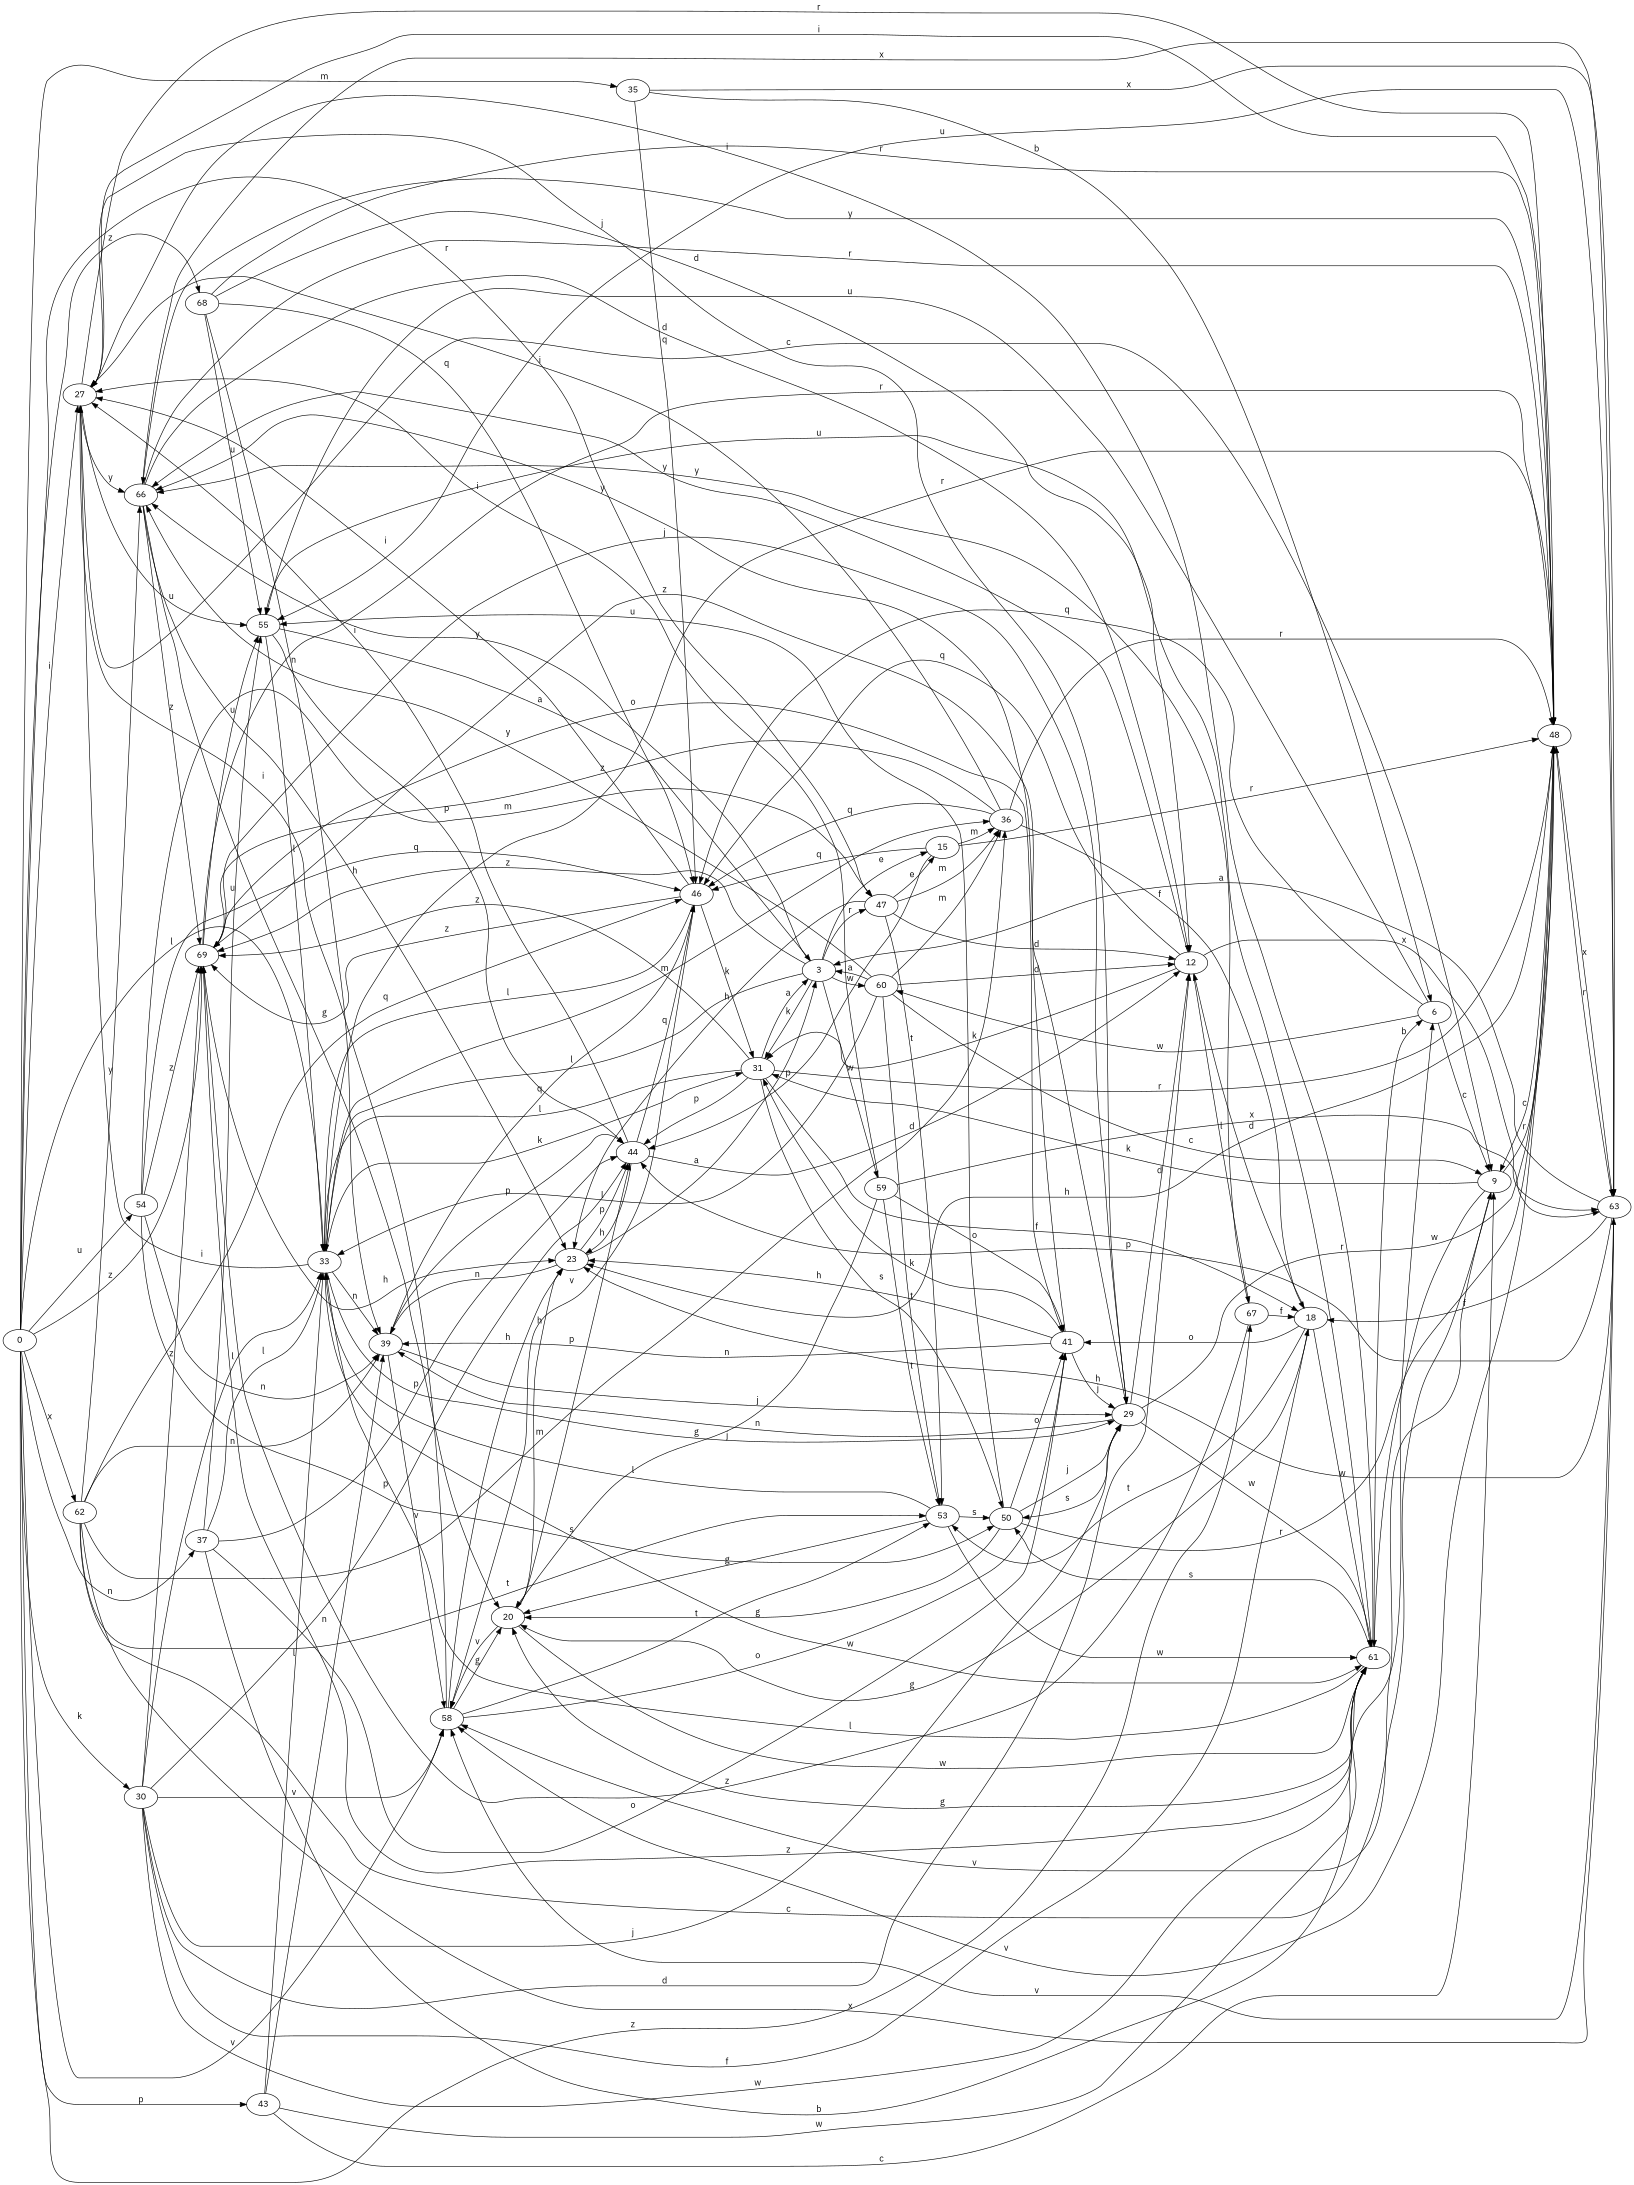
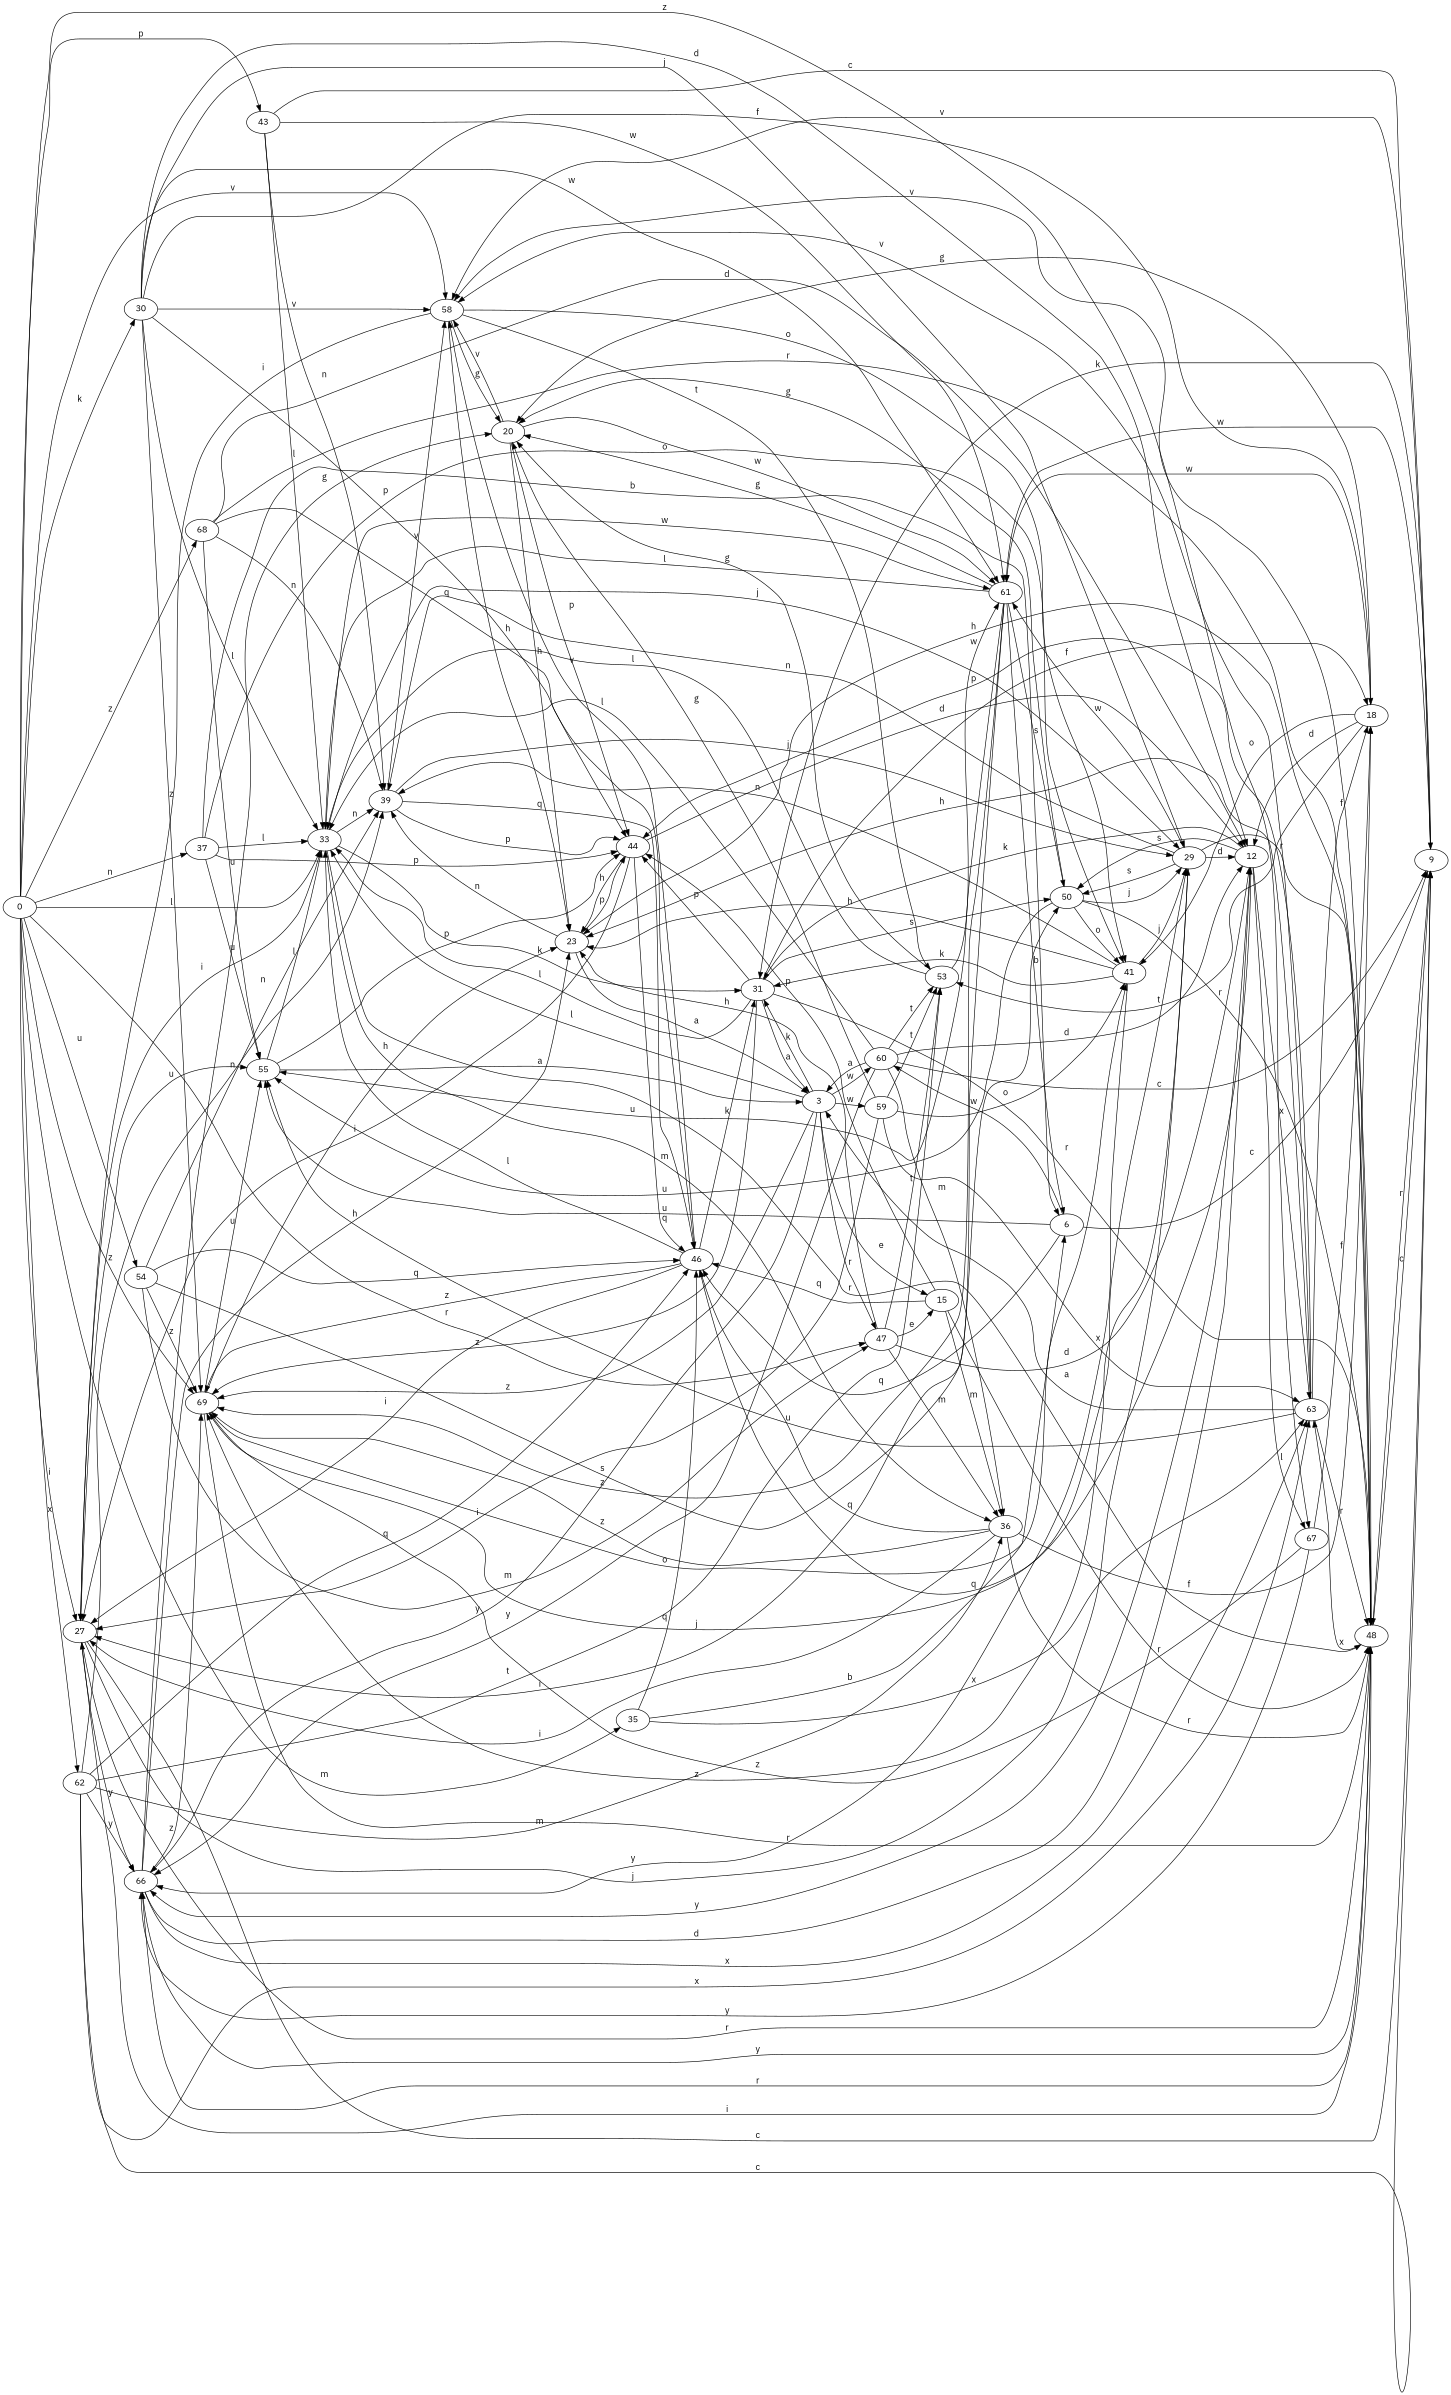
edge "53" -> "50": now "12" -> "50"
